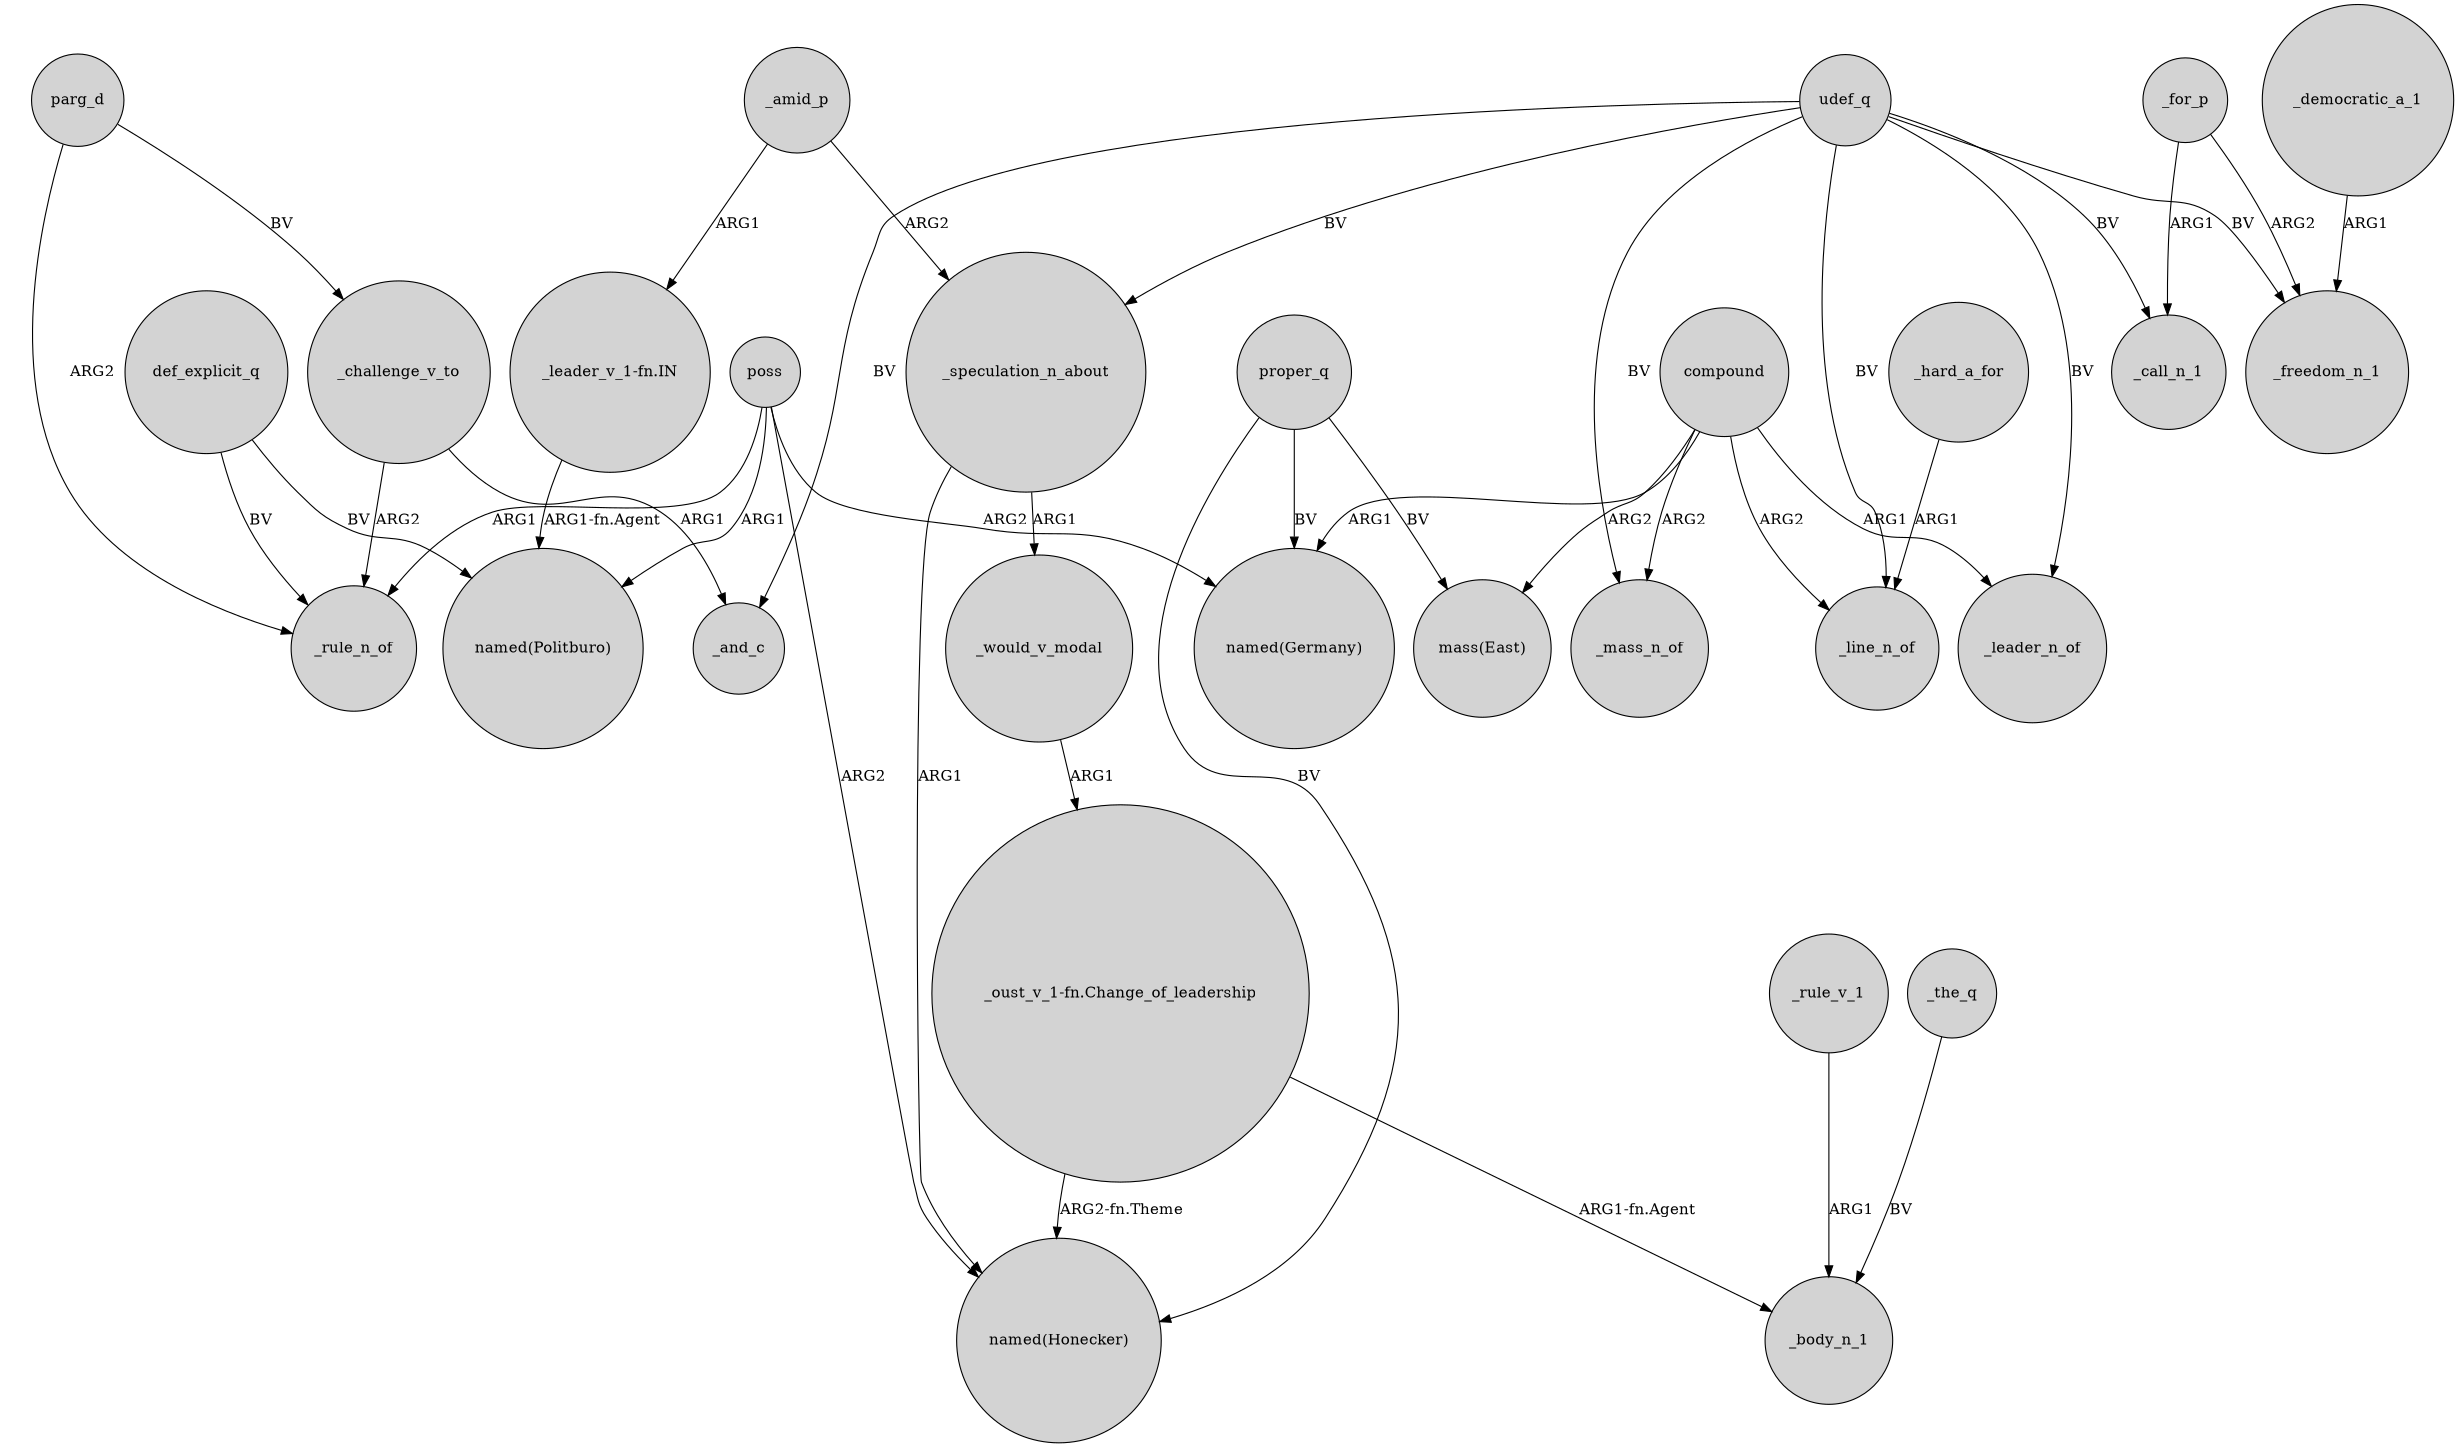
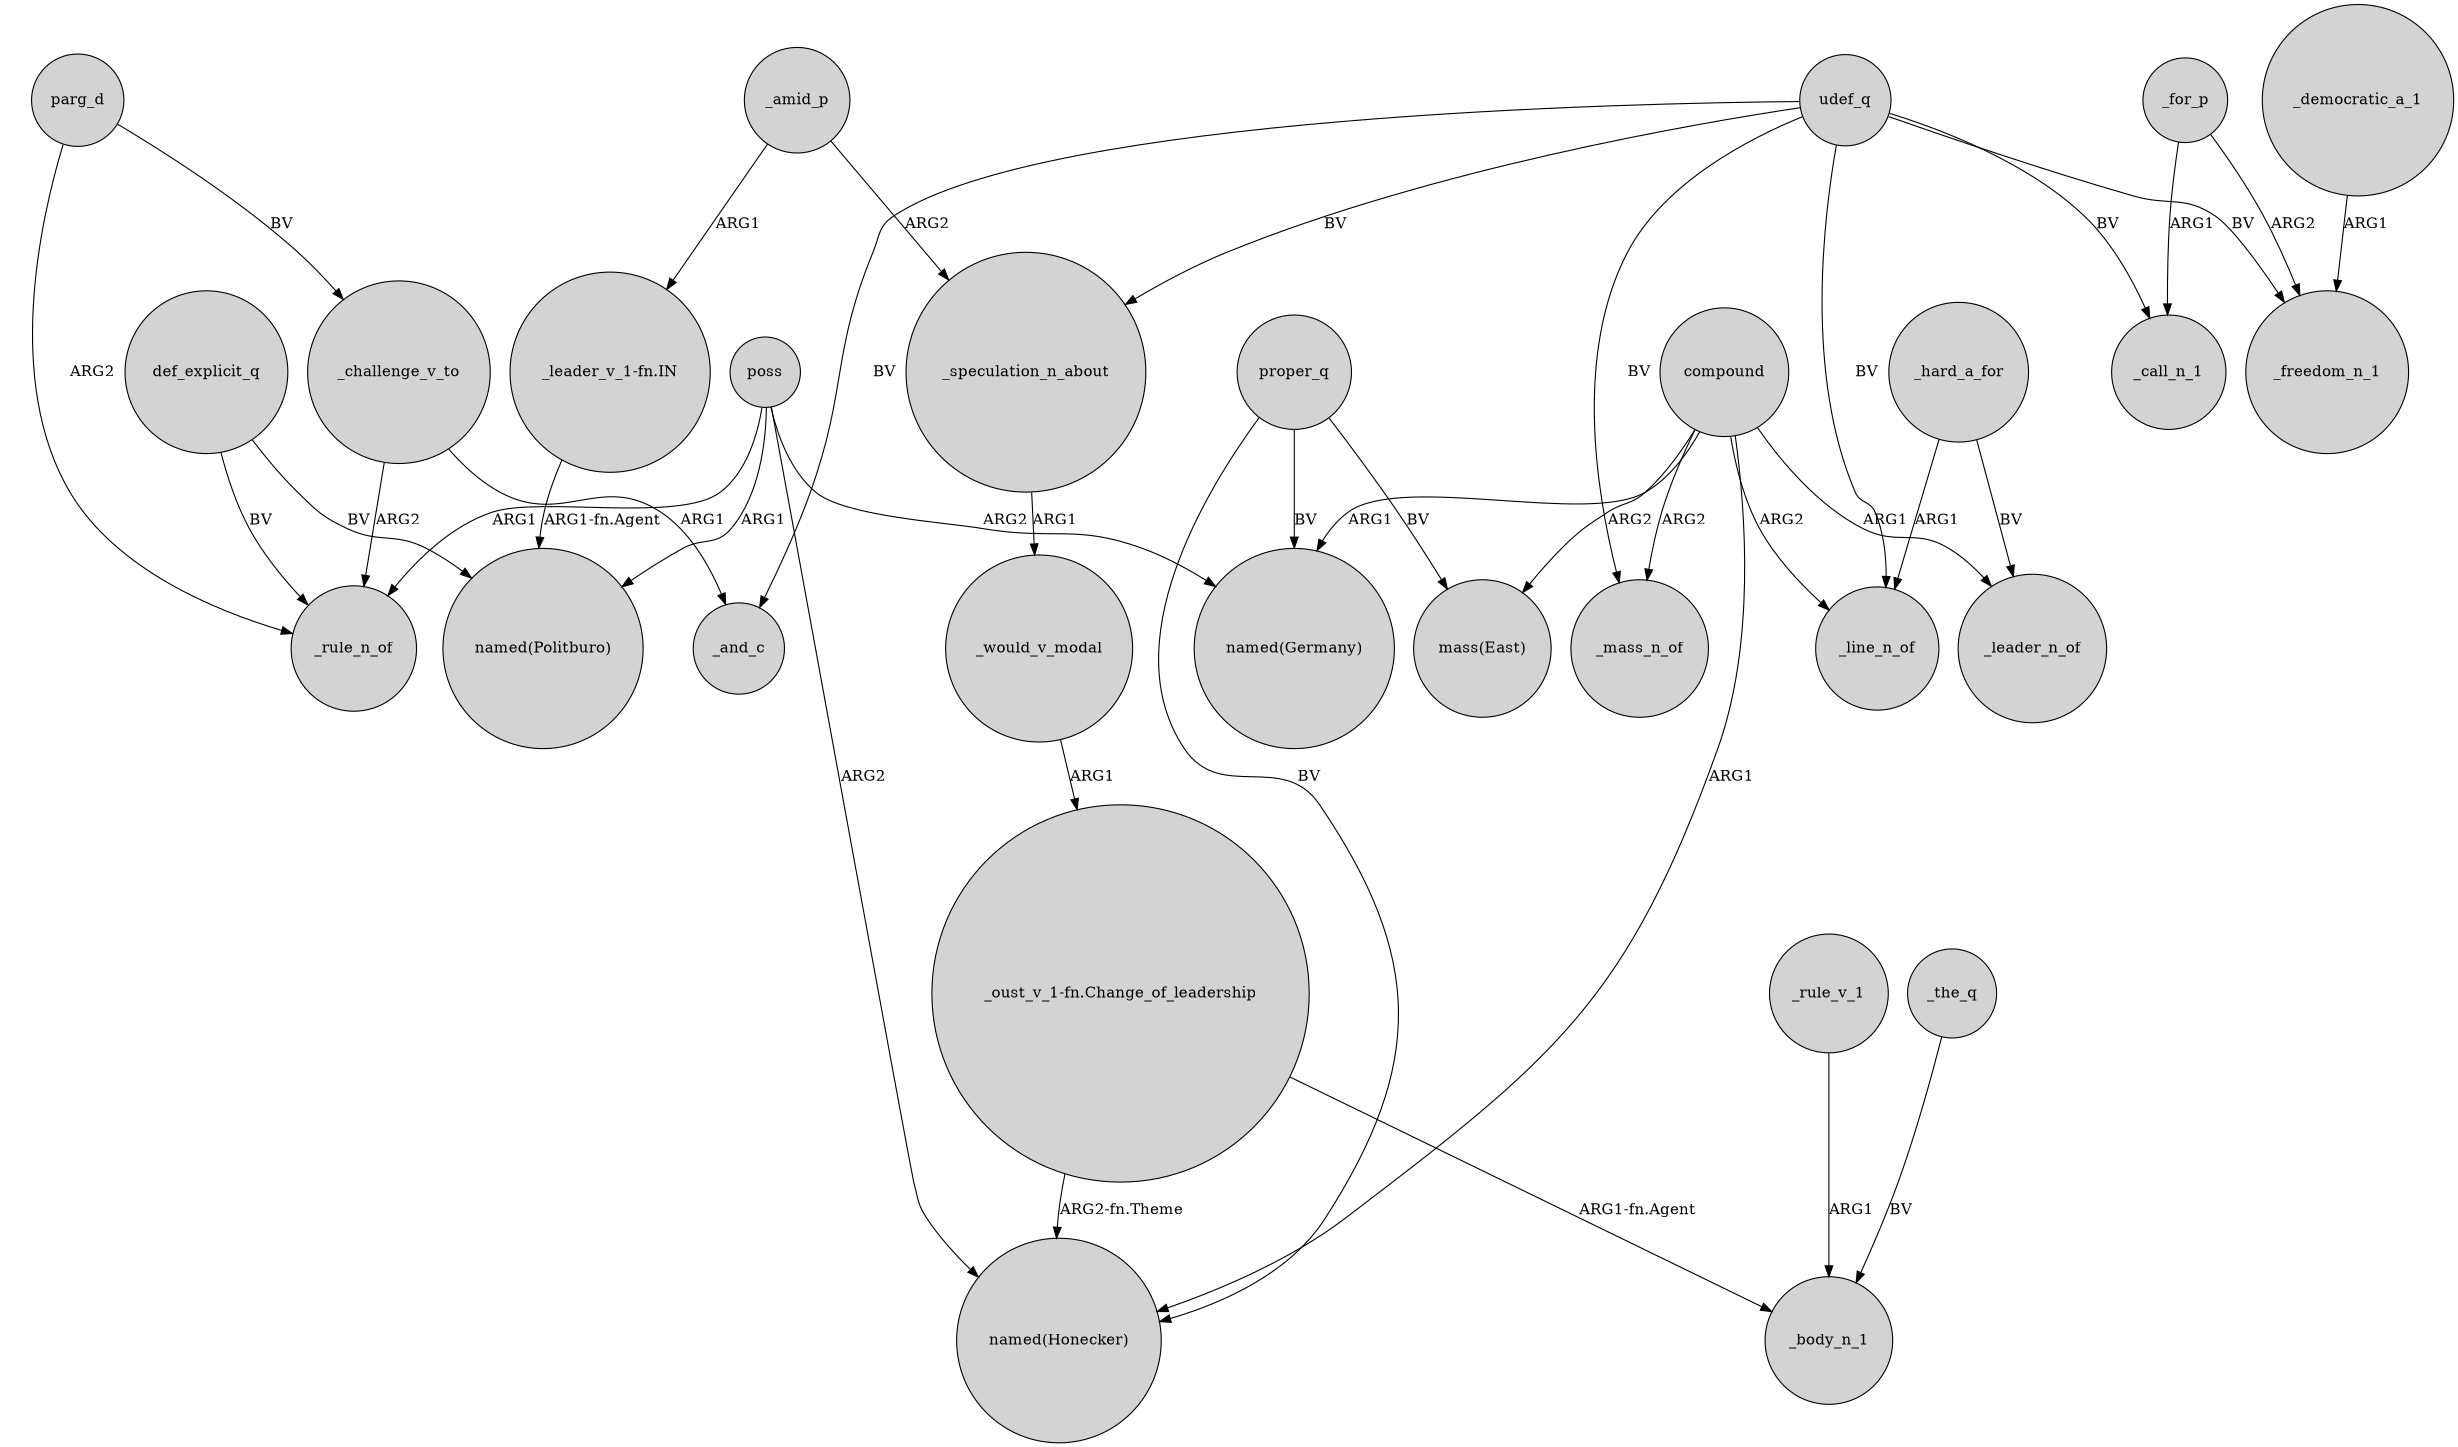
edge "udef_q" -> "_leader_n_of": now "_hard_a_for" -> "_leader_n_of"
edge "_speculation_n_about" -> "named(Honecker)": now "compound" -> "named(Honecker)"
